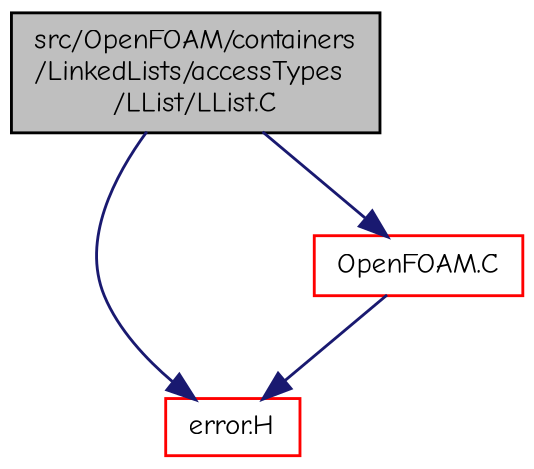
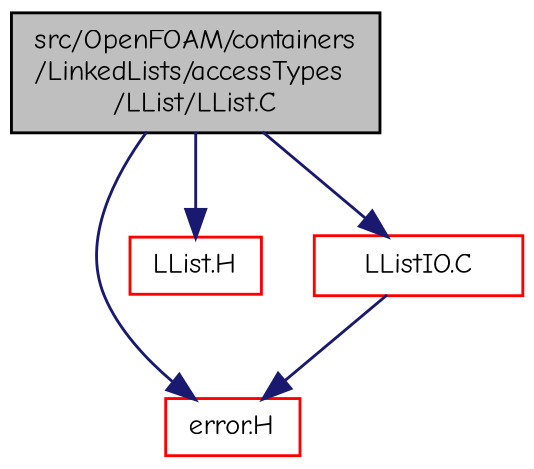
node "LList.H": added
node "OpenFOAM.C": label "OpenFOAM.C" -> "LListIO.C"
